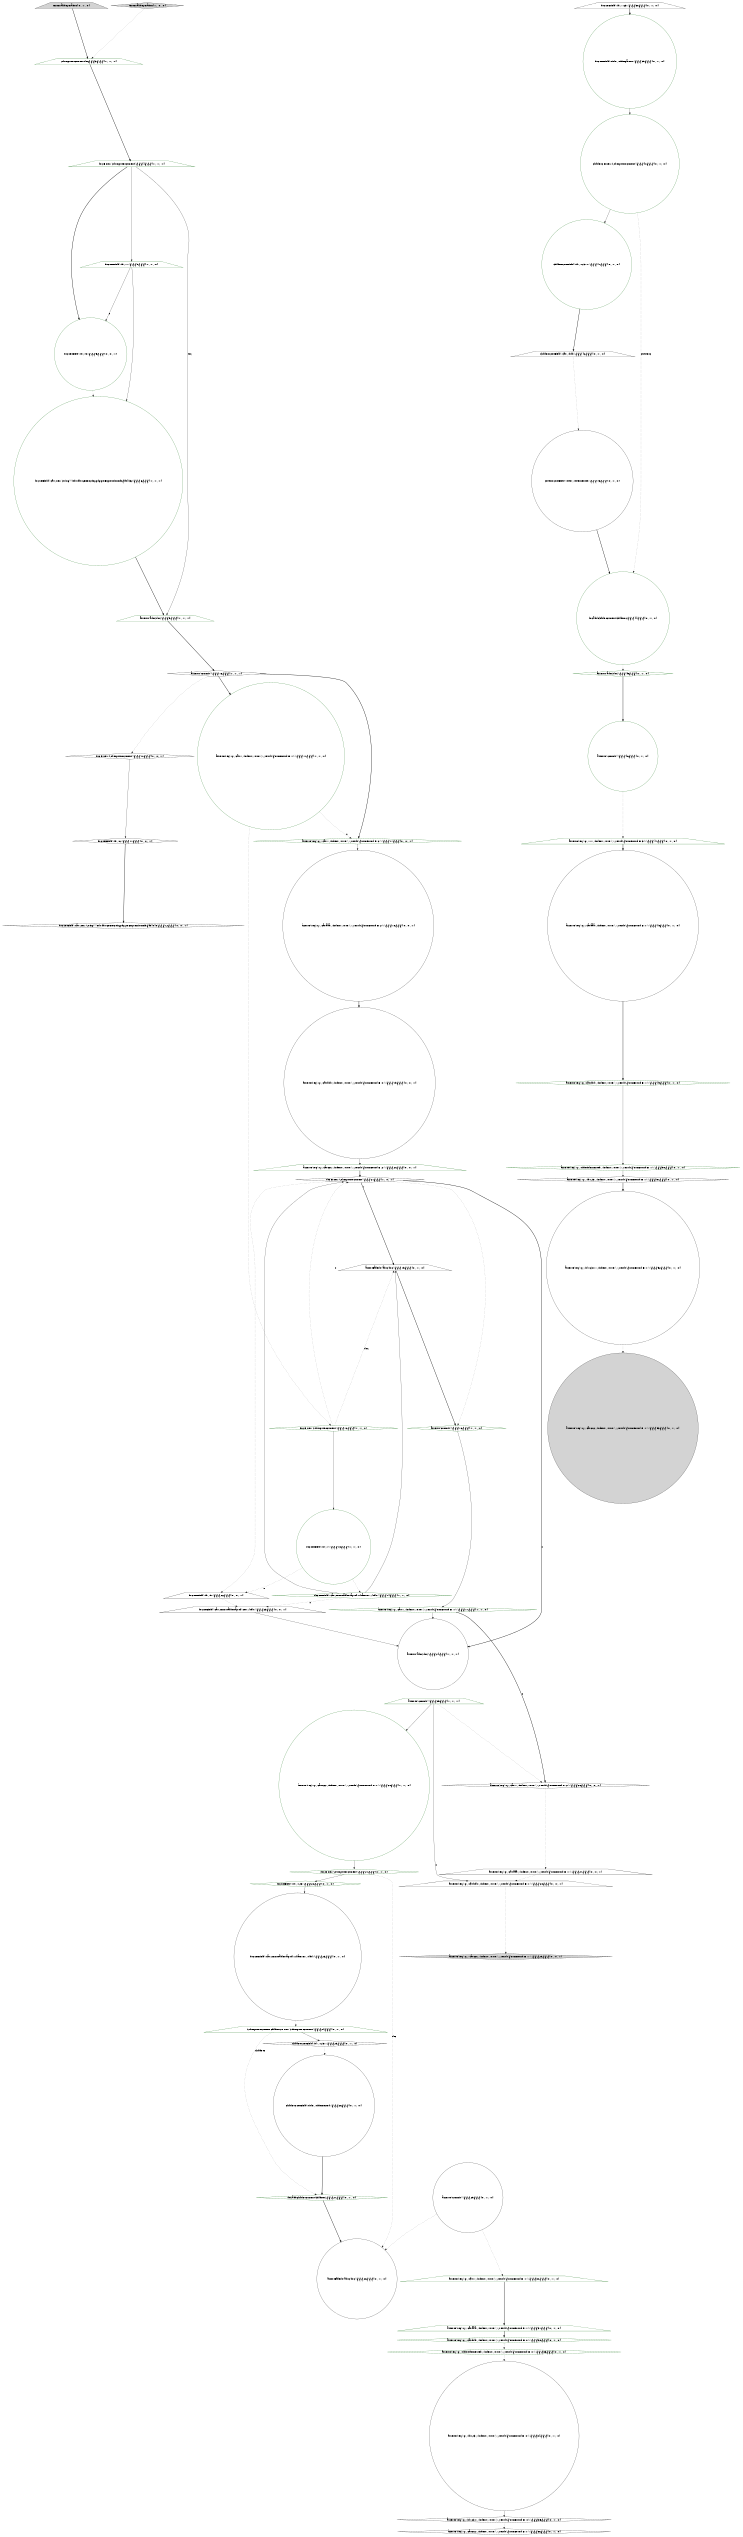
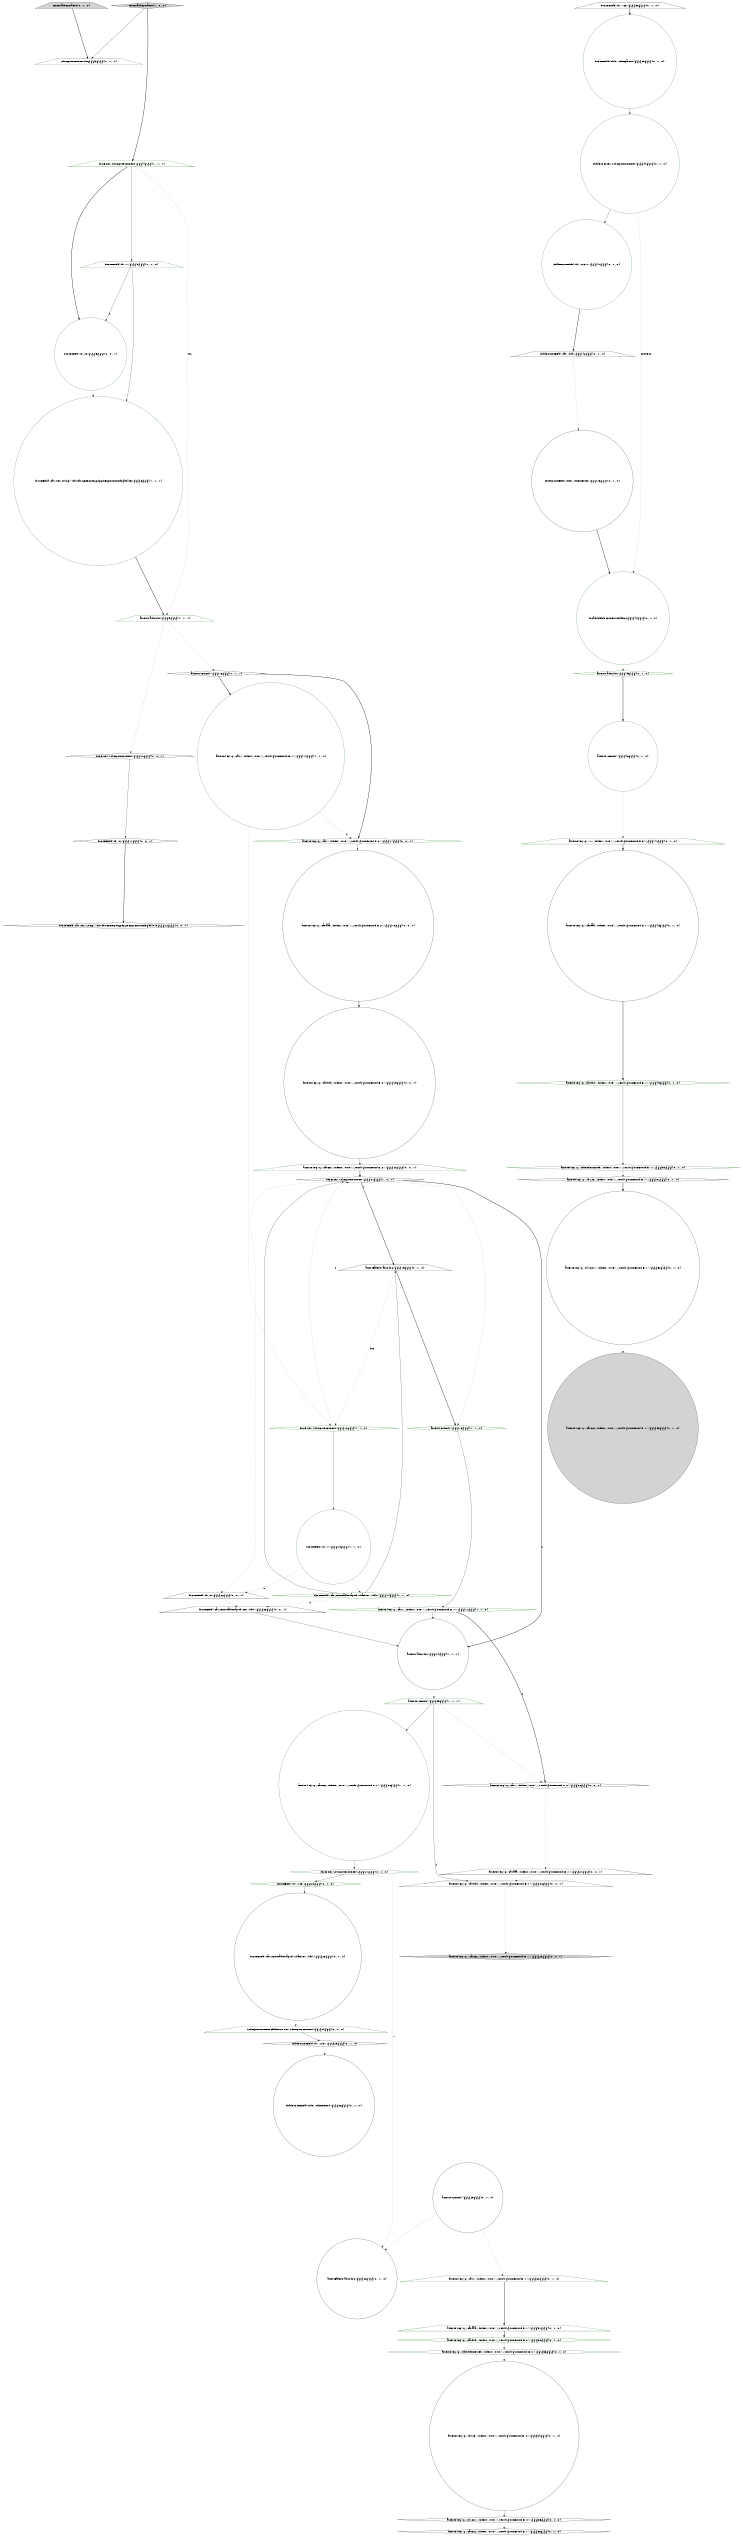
edge "testInvalidOperation['1', '0', '0']" -> "SolrInputDocument doc@@@3@@@['1', '1', '1']": style dotted -> solid
edge "SolrInputDocument doc@@@3@@@['1', '1', '1']" -> "doc = new SolrInputDocument()@@@4@@@['1', '1', '1']": now "testInvalidOperation['1', '0', '0']" -> "doc = new SolrInputDocument()@@@4@@@['1', '1', '1']"
edge "doc = new SolrInputDocument()@@@4@@@['1', '1', '1']" -> "assertU(adoc(doc))@@@9@@@['1', '1', '1']": style solid -> dotted
edge "assertU(adoc(doc))@@@9@@@['1', '1', '1']" -> "assertU(commit())@@@16@@@['1', '1', '1']": style bold -> dotted
edge "assertU(commit())@@@16@@@['1', '1', '1']" -> "doc = new SolrInputDocument()@@@10@@@['0', '0', '1']": now "assertU(adoc(doc))@@@9@@@['1', '1', '1']" -> "doc = new SolrInputDocument()@@@10@@@['0', '0', '1']"
edge "doc = new SolrInputDocument()@@@12@@@['1', '1', '0']" -> "assertFailedU(adoc(doc))@@@15@@@['0', '1', '0']": reversed
edge "assertU(adoc(doc))@@@24@@@['1', '1', '1']" -> "assertU(commit())@@@25@@@['1', '1', '1']": added
edge "doc = new SolrInputDocument()@@@21@@@['0', '1', '0']" -> "assertFailedU(adoc(doc))@@@28@@@['0', '1', '0']": label "doc" -> "7"
node "doc.addChildDocument(childDoc)@@@27@@@['0', '1', '0']": removed
